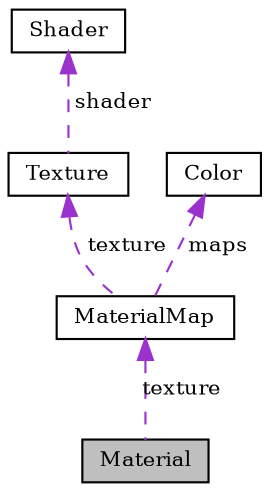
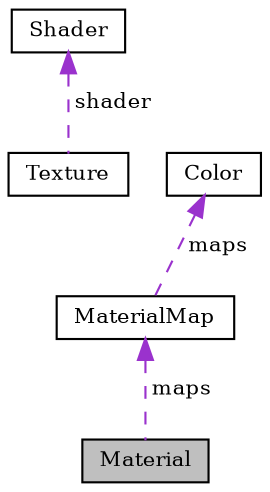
edge "MaterialMap" -> "Texture": removed, label "texture"
edge "Material" -> "MaterialMap": label " texture" -> " maps"
